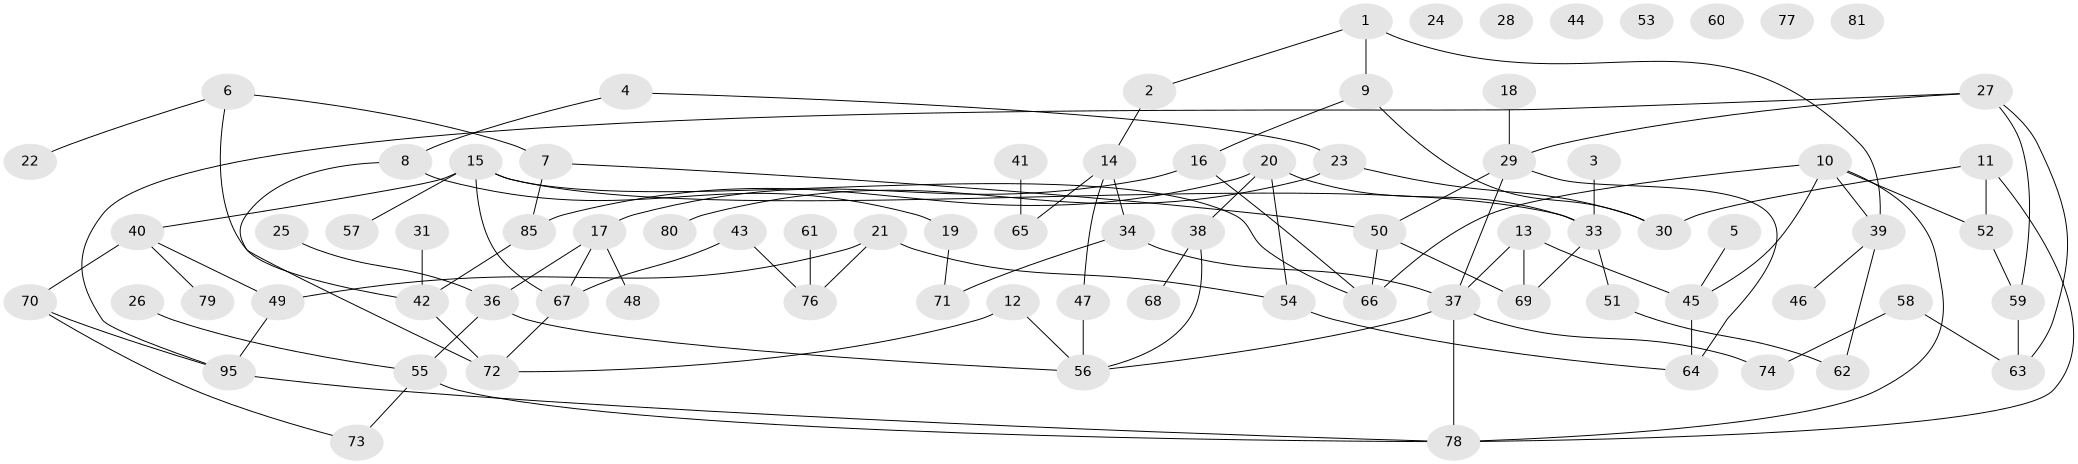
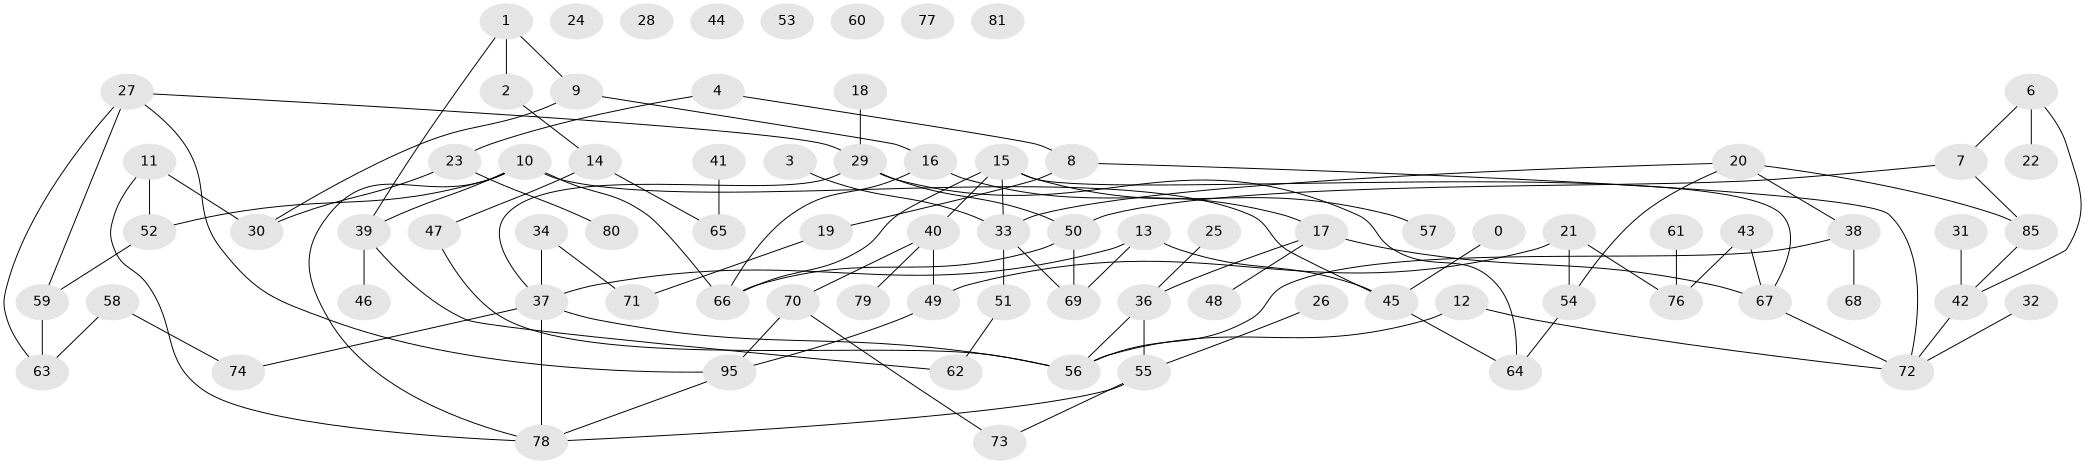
edge "14" -- "34": removed
node "5": label "5" -> "0"
node "32": added
